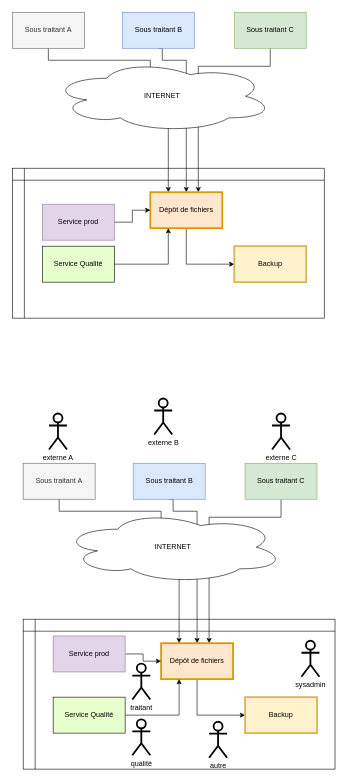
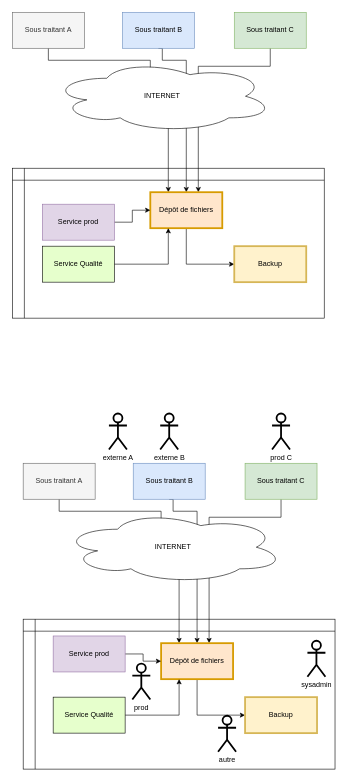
node "externe B": moved (163, 417) -> (169, 432)
node "externe A": moved (58, 432) -> (118, 432)
node "externe C": label "externe C" -> "prod C"
node "sysadmin": moved (311, 659) -> (317, 659)
node "traitant": label "traitant" -> "prod"
node "qualité": removed
node "autre": moved (218, 740) -> (227, 734)
